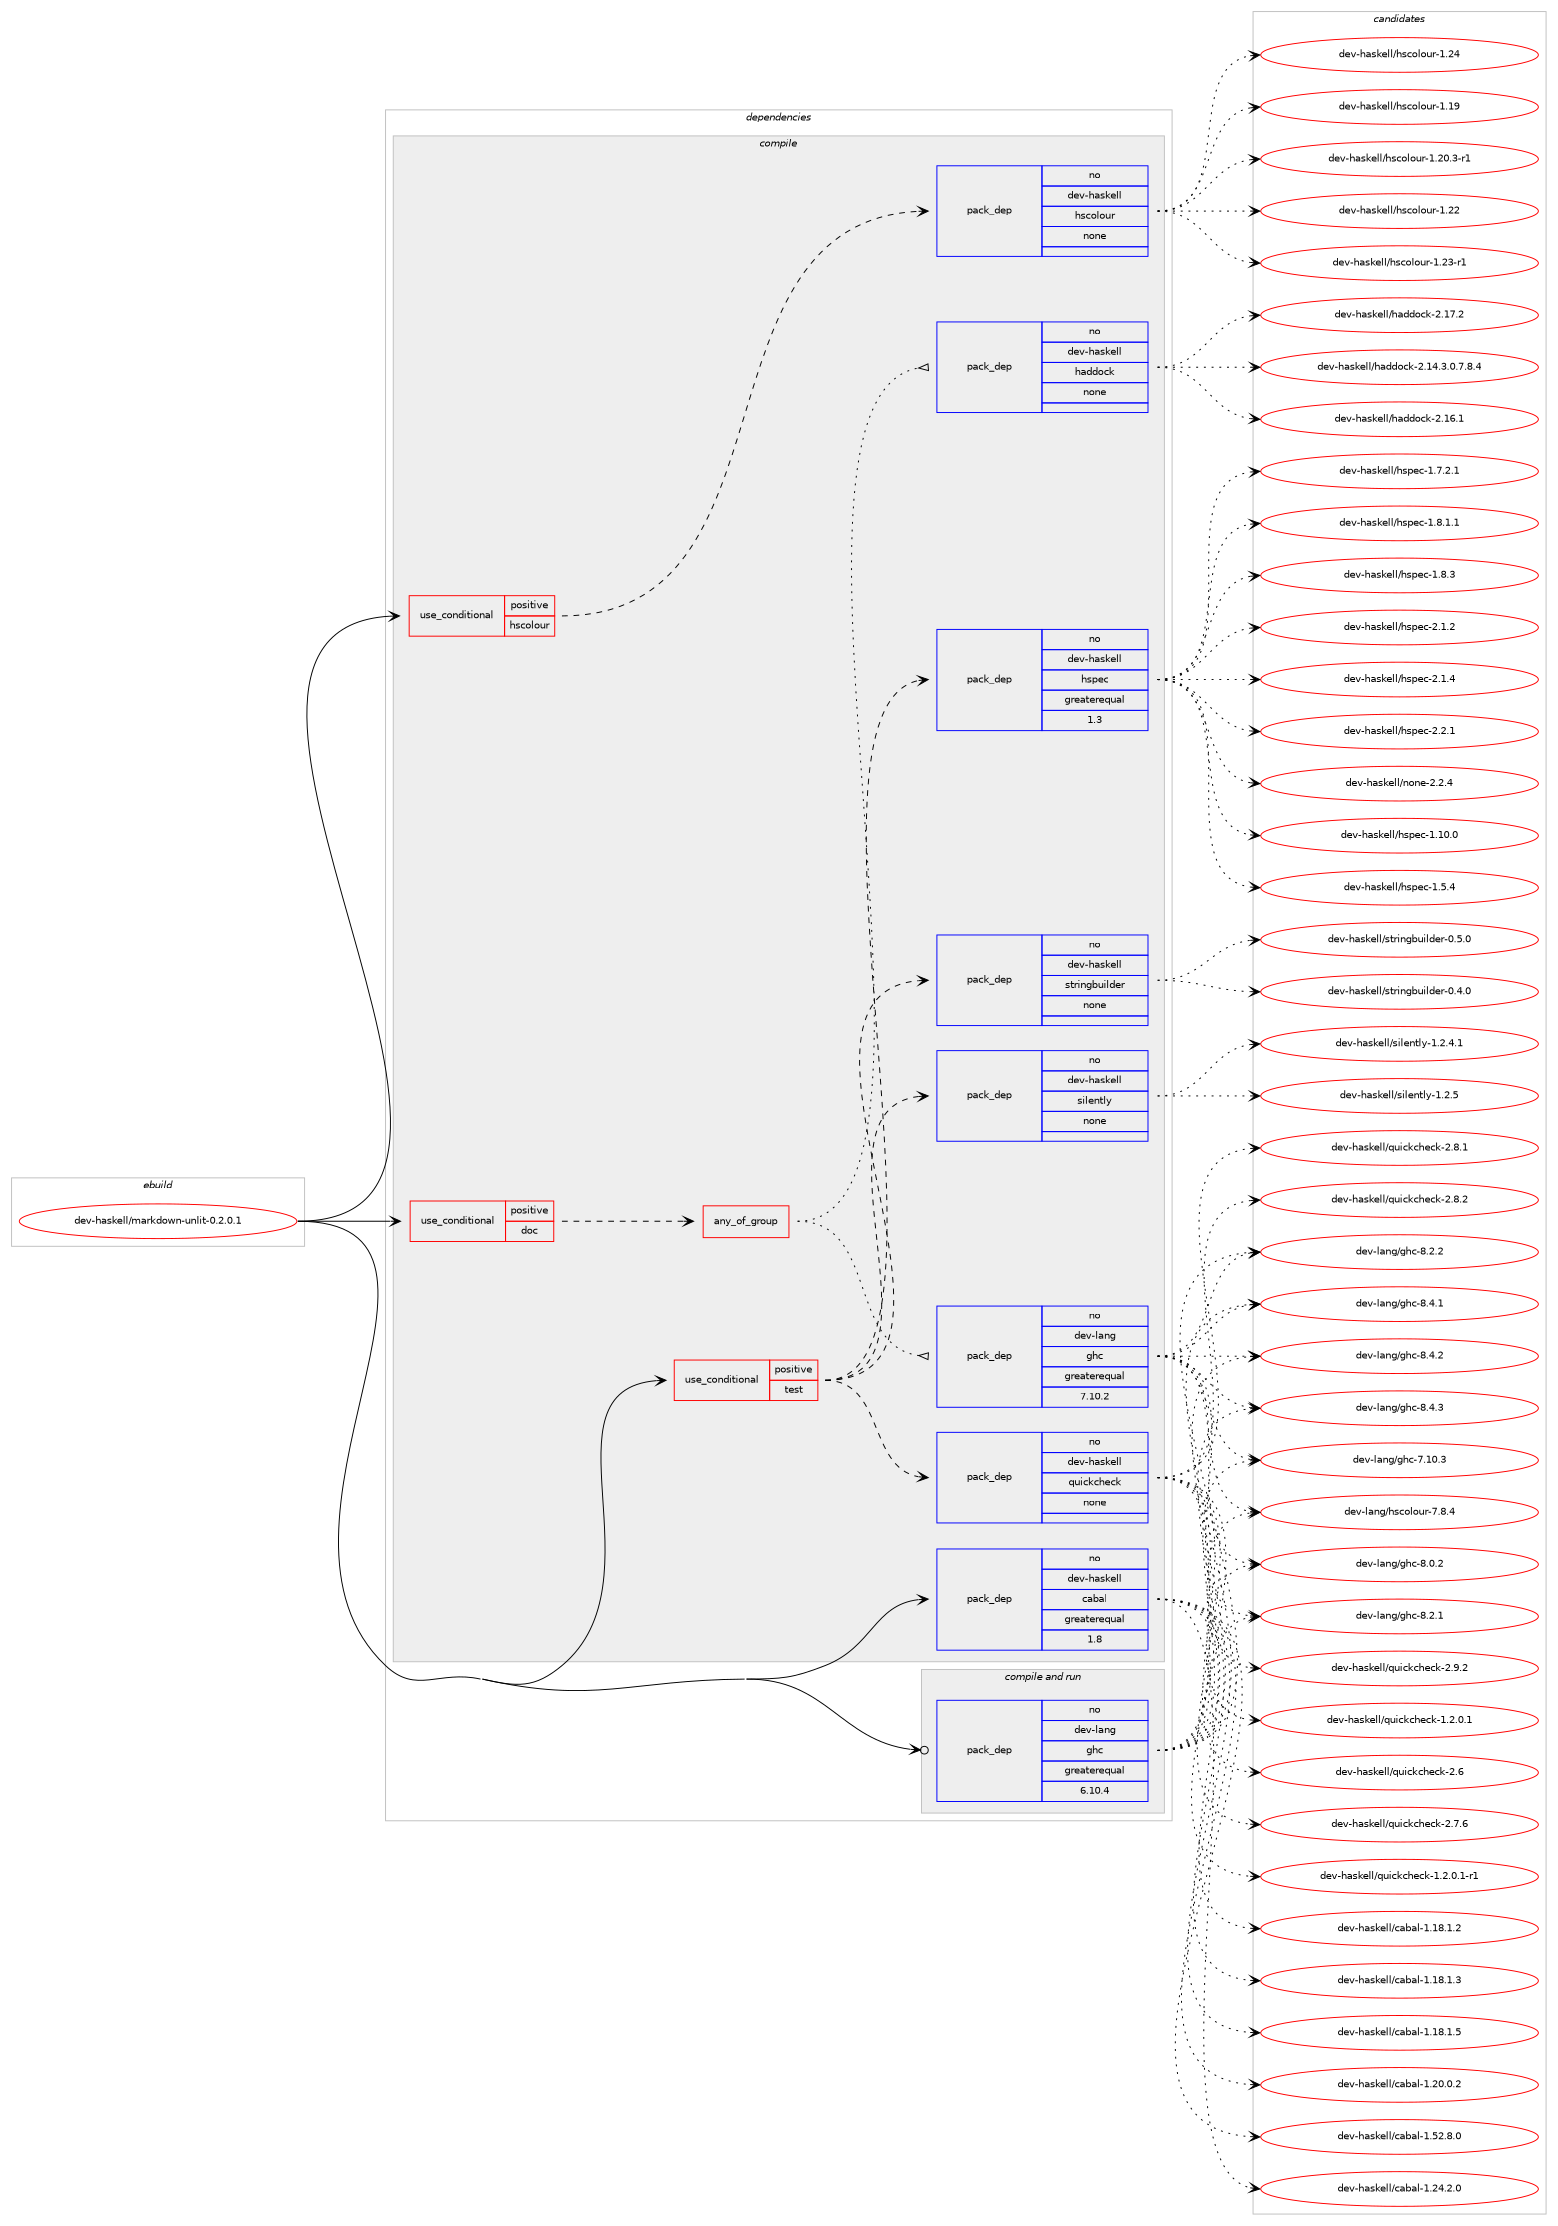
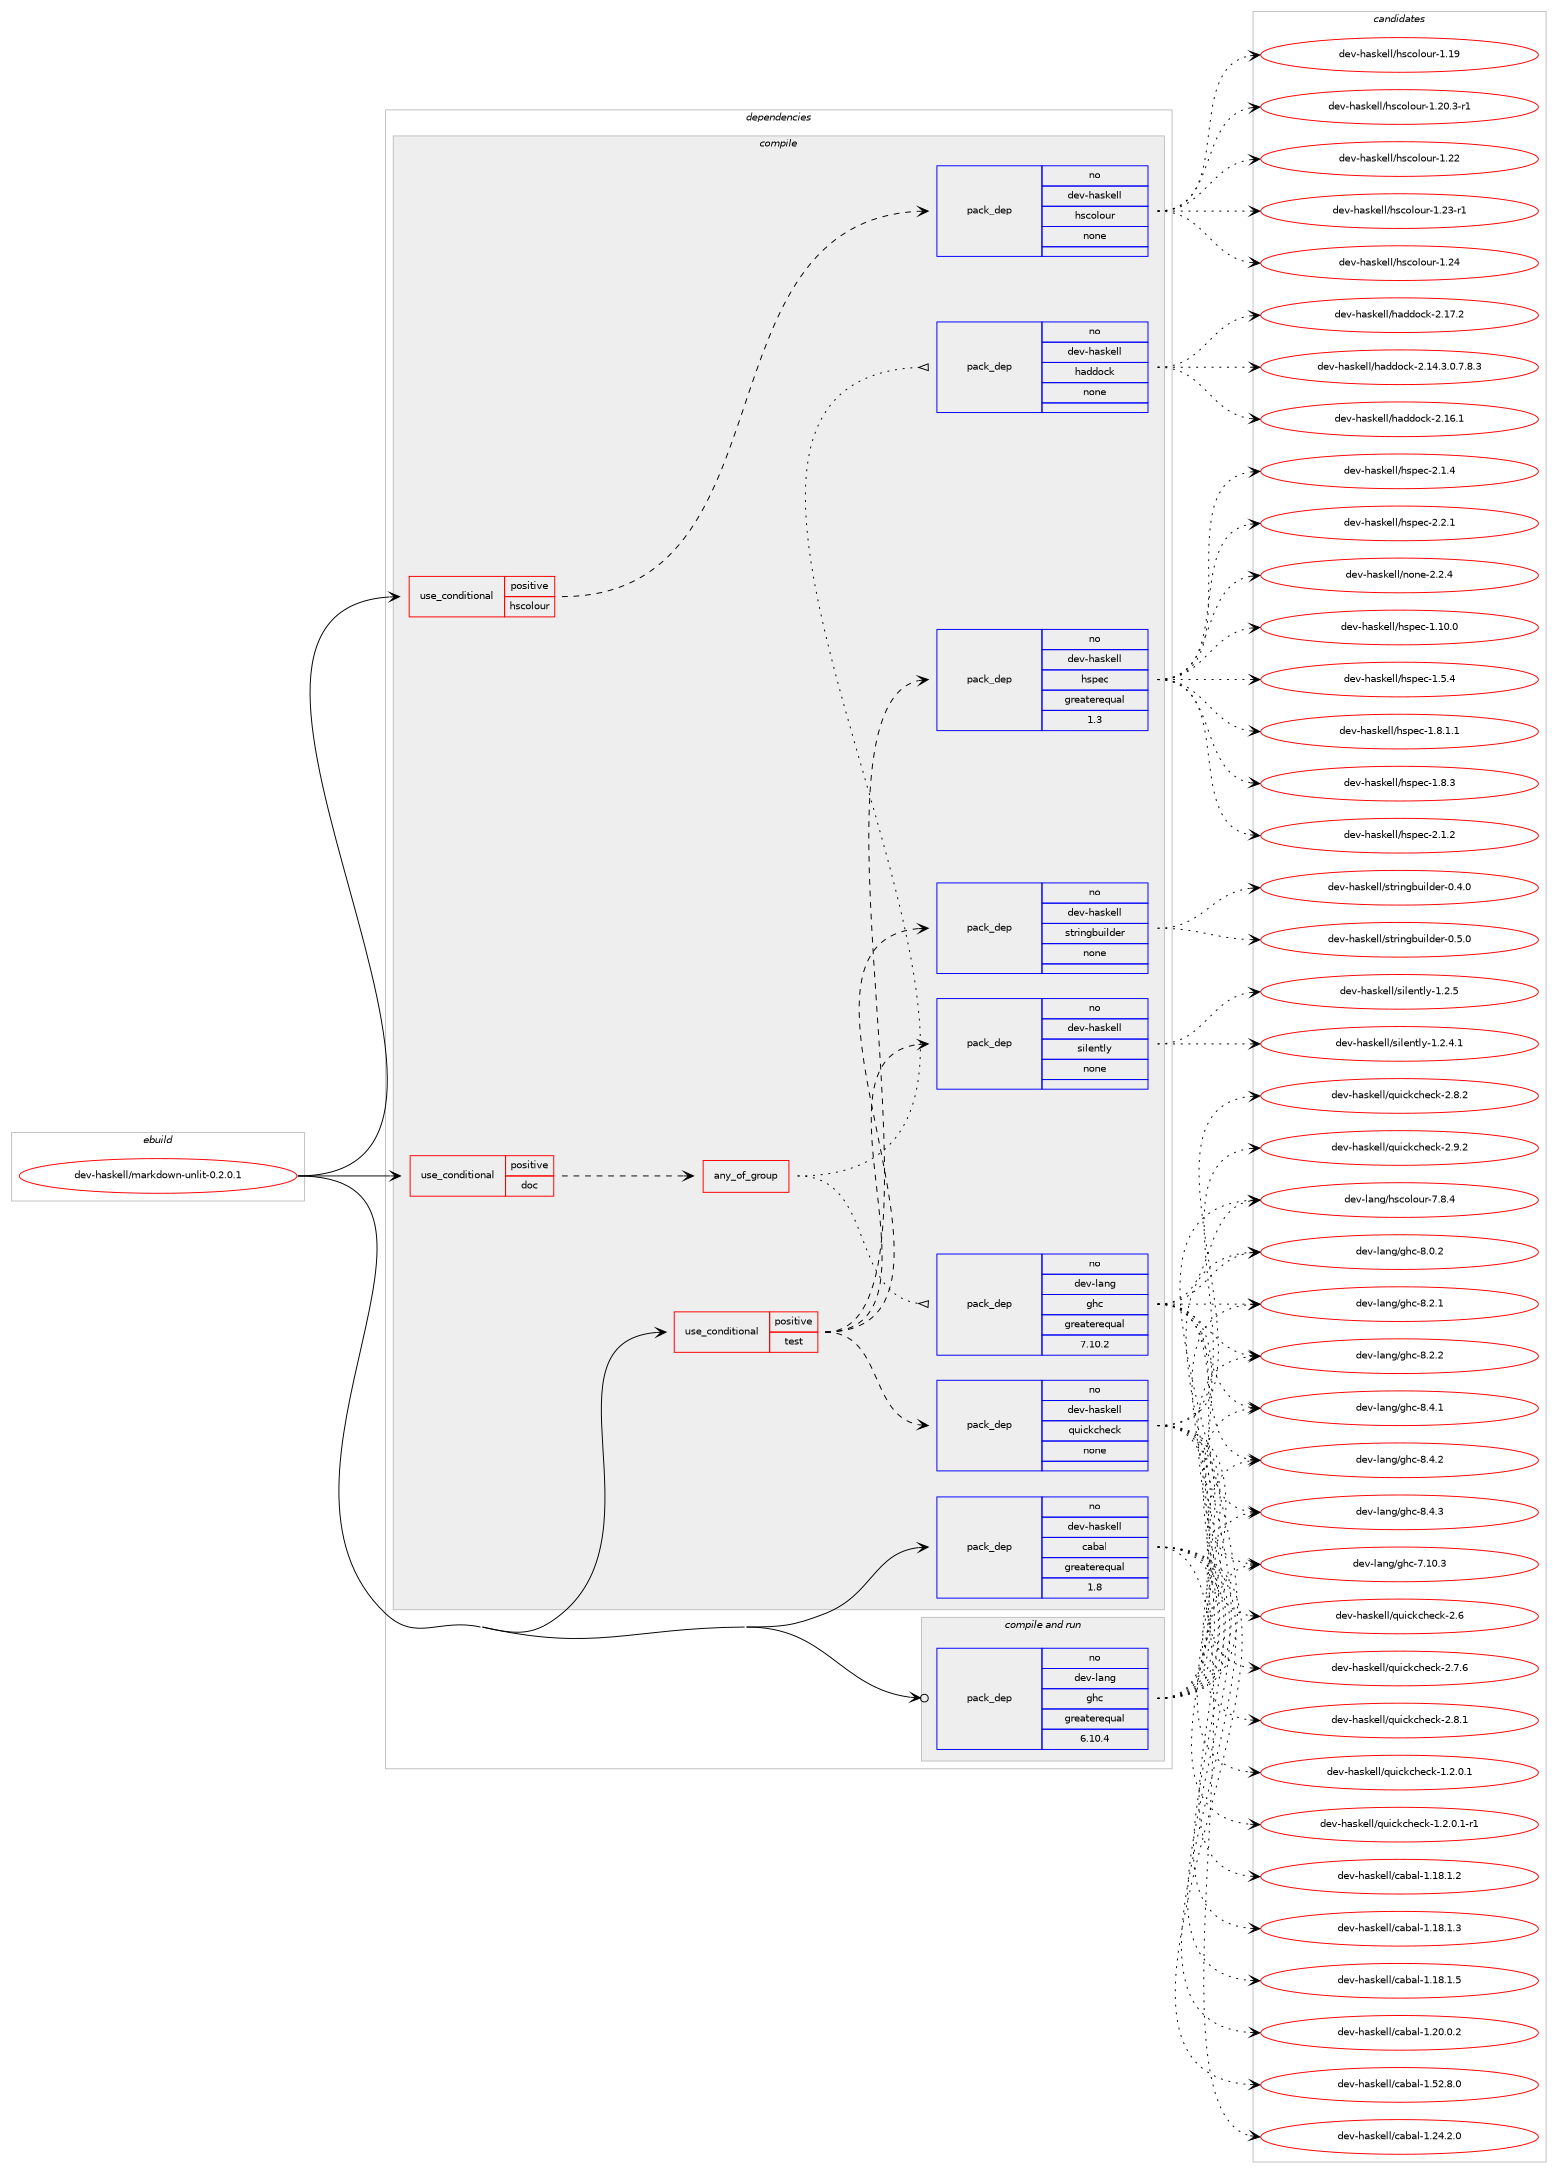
node "dev-haskell/haddock-2.14.3.0.7.8.4": label "dev-haskell/haddock-2.14.3.0.7.8.4" -> "dev-haskell/haddock-2.14.3.0.7.8.3"
node "dev-haskell/hspec-1.7.2.1": removed
